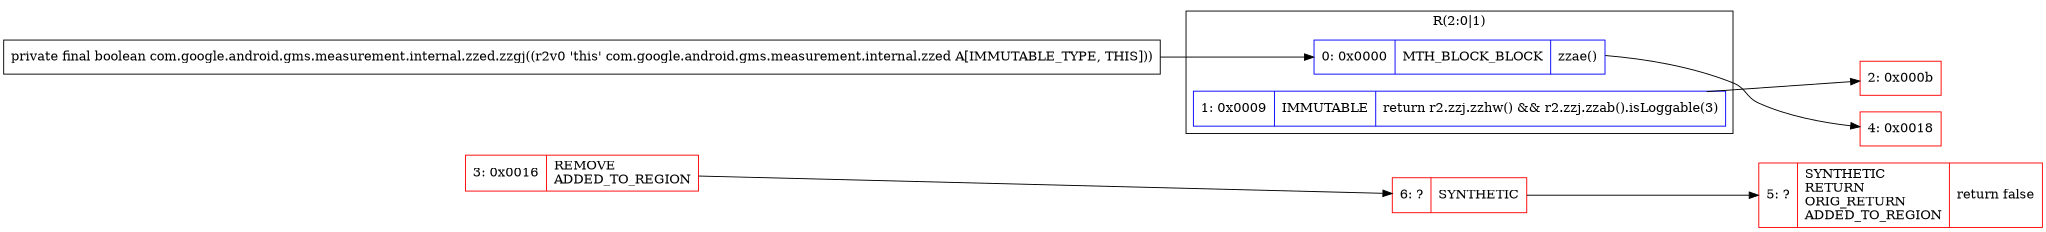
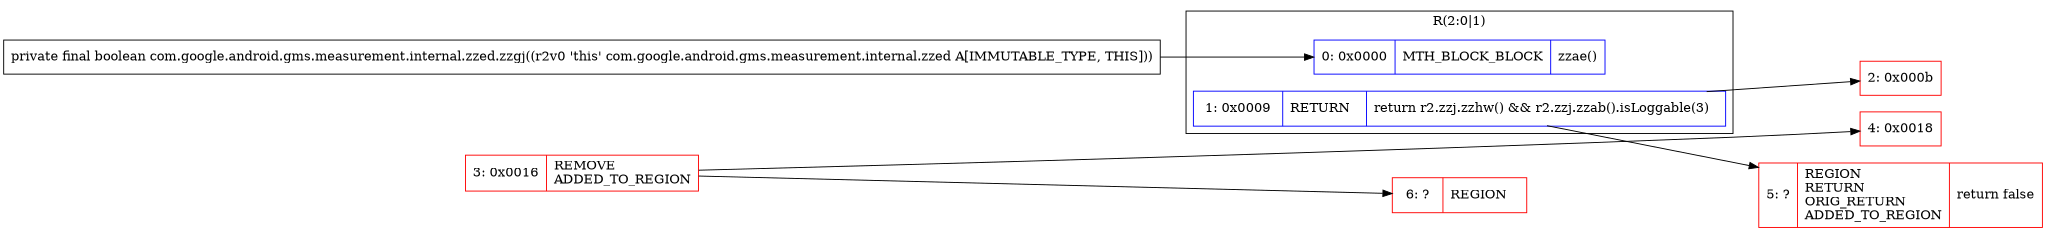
edge "0: 0x0000" -> "4: 0x0018": now "3: 0x0016" -> "4: 0x0018"
node "1: 0x0009": text "IMMUTABLE" -> "RETURN"
node "5: ?": text "SYNTHETIC" -> "REGION"
node "6: ?": text "SYNTHETIC" -> "REGION"
edge "6: ?" -> "5: ?": now "1: 0x0009" -> "5: ?"
